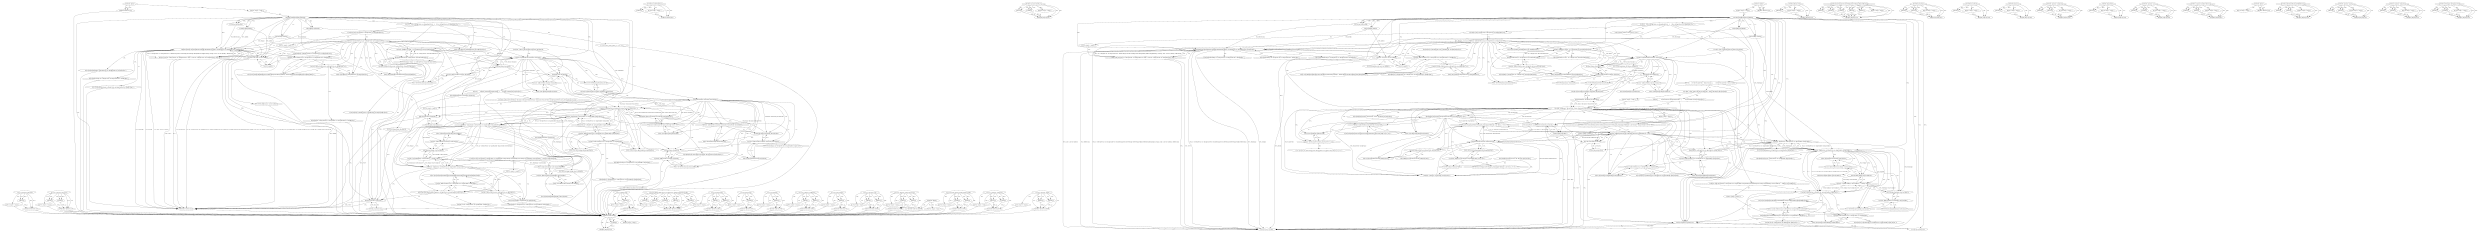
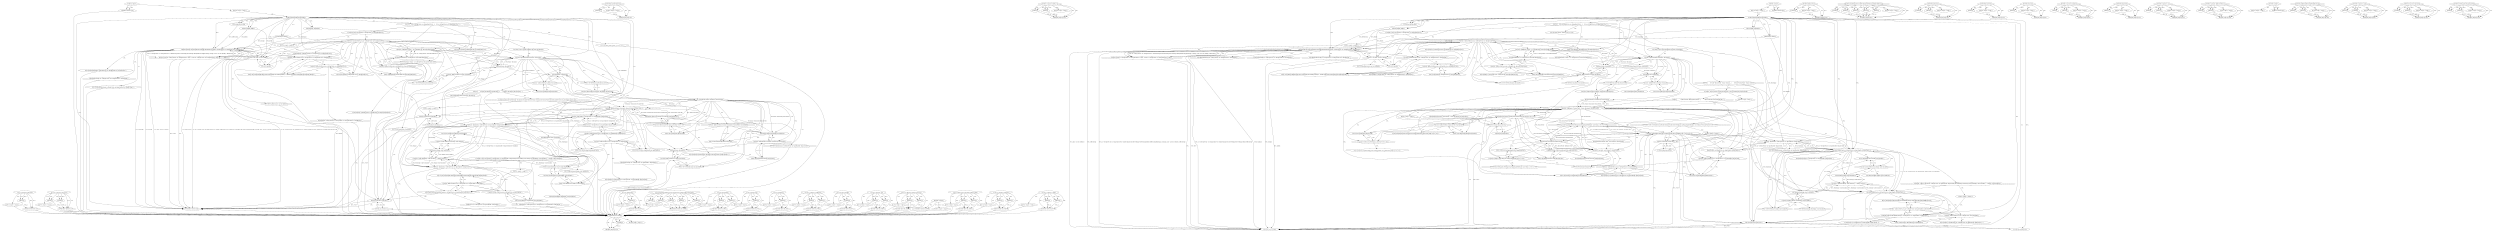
edge "(IDENTIFIER,focusedNode,static_cast<Element*>(focusedNode))" -> "(UNKNOWN,Element*,Element*)": now "(<operator>.cast,static_cast<Element*>(focusedNode))" -> "(UNKNOWN,Element*,Element*)"
